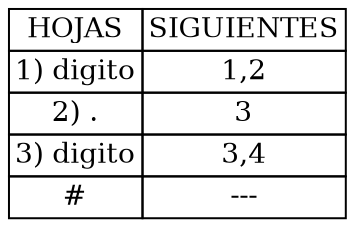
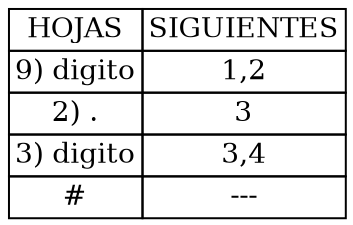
node "HOJAS": text "1) digito" -> "9) digito"
